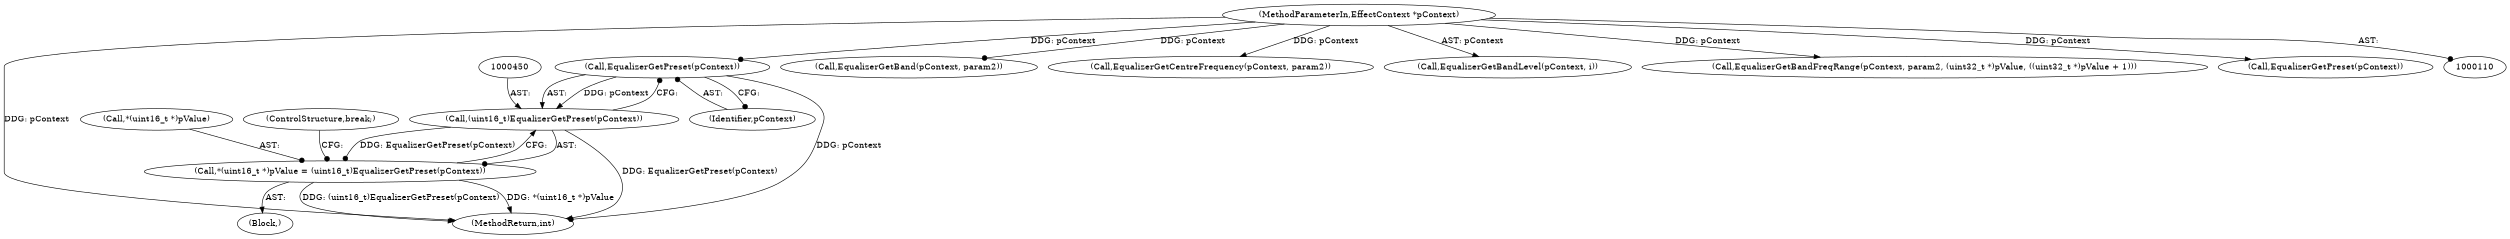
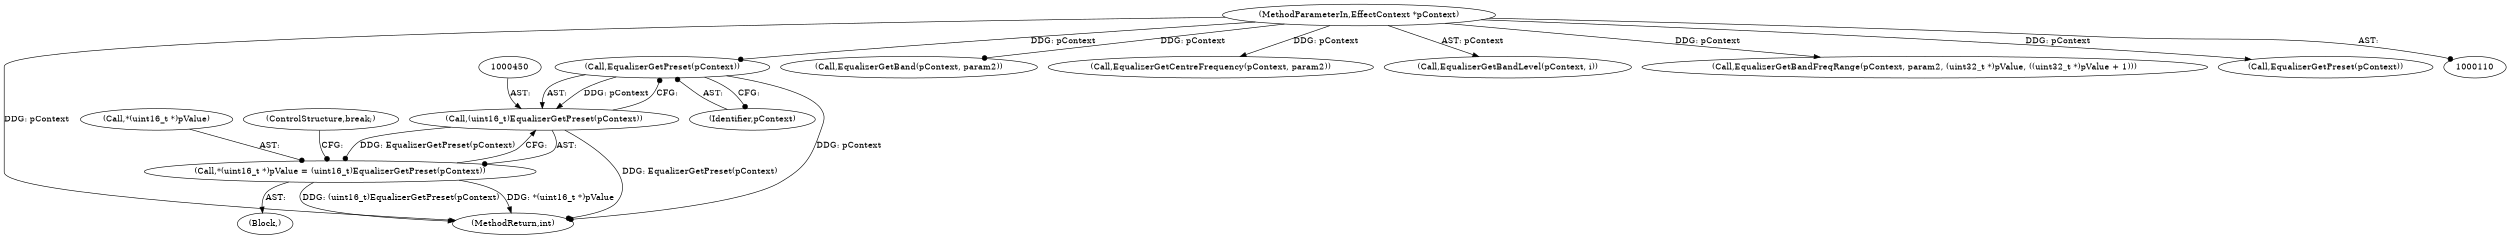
edge "(Call,(uint16_t)EqualizerGetPreset(pContext))" -> "(MethodReturn,int)": arrowhead normal -> dot
